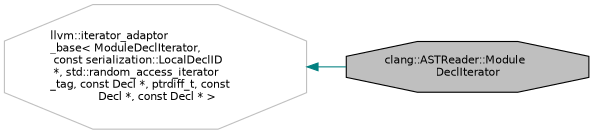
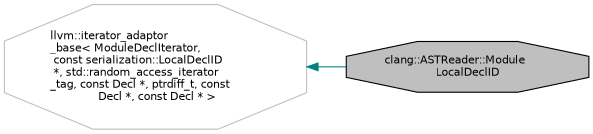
node "clang::ASTReader::Module DeclIterator": label "clang::ASTReader::Module DeclIterator" -> "clang::ASTReader::Module LocalDeclID"
